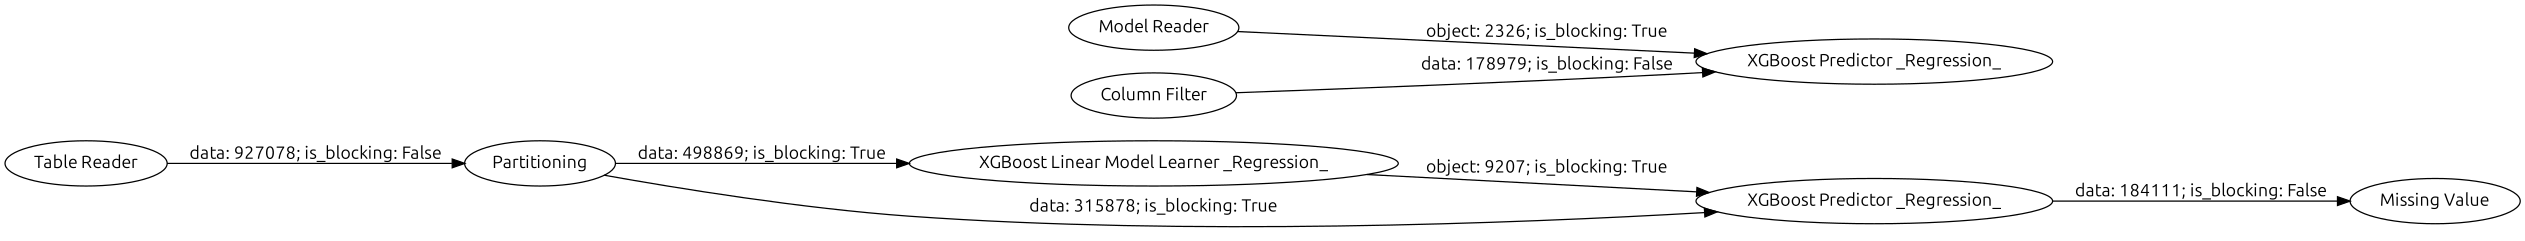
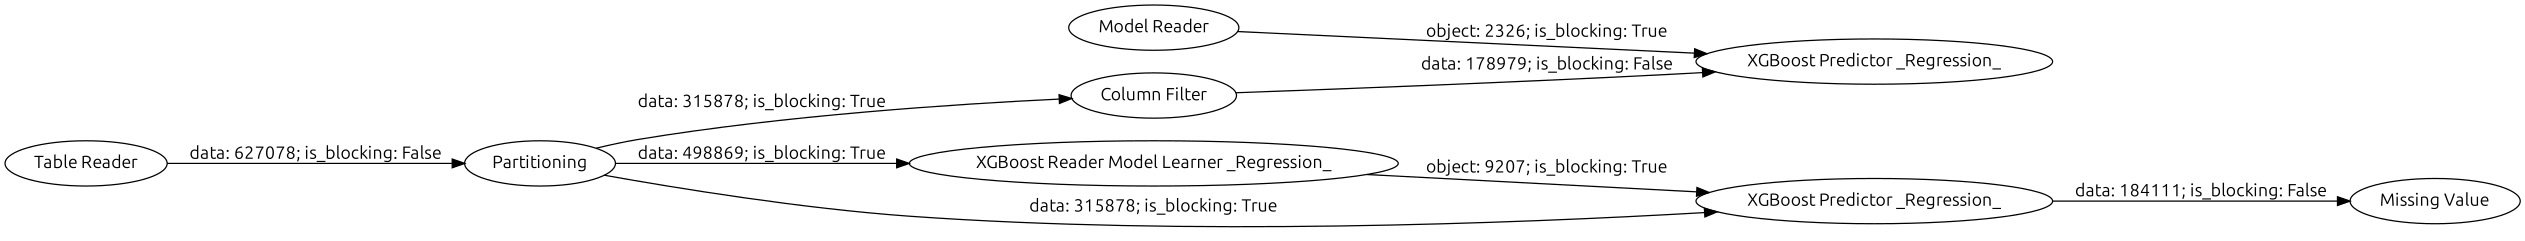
edge "Partitioning" -> "Column Filter": added, label "data: 315878; is_blocking: True"
edge "Table Reader" -> "Partitioning": label "data: 927078; is_blocking: False" -> "data: 627078; is_blocking: False"
node "XGBoost Linear Model Learner _Regression_": label "XGBoost Linear Model Learner _Regression_" -> "XGBoost Reader Model Learner _Regression_"
